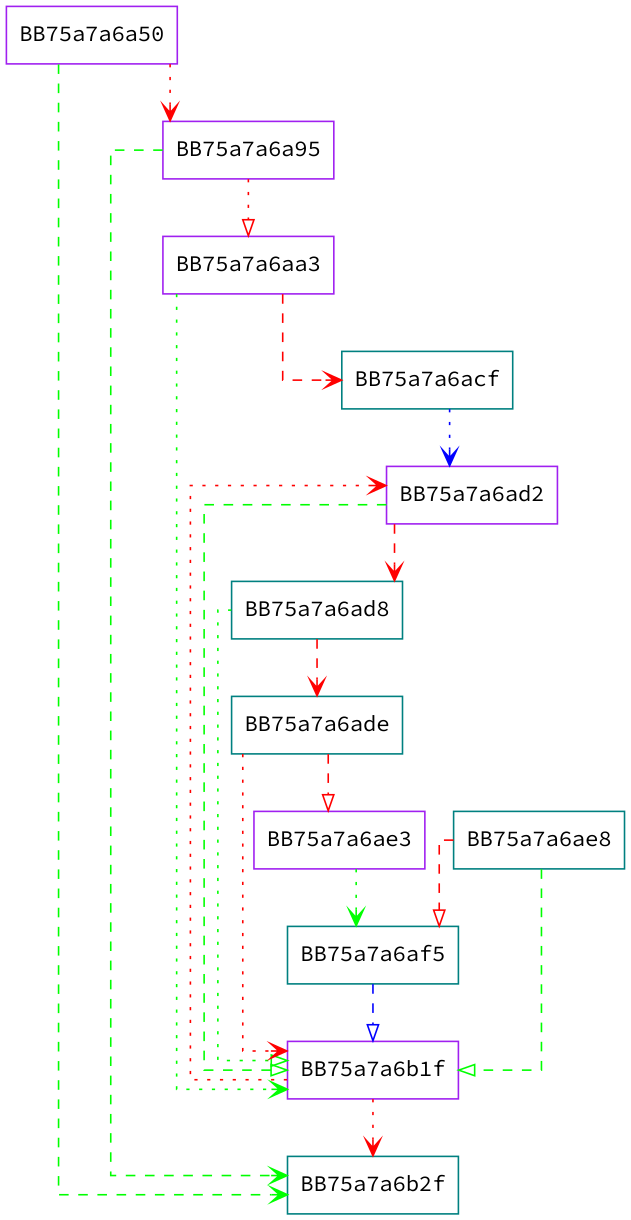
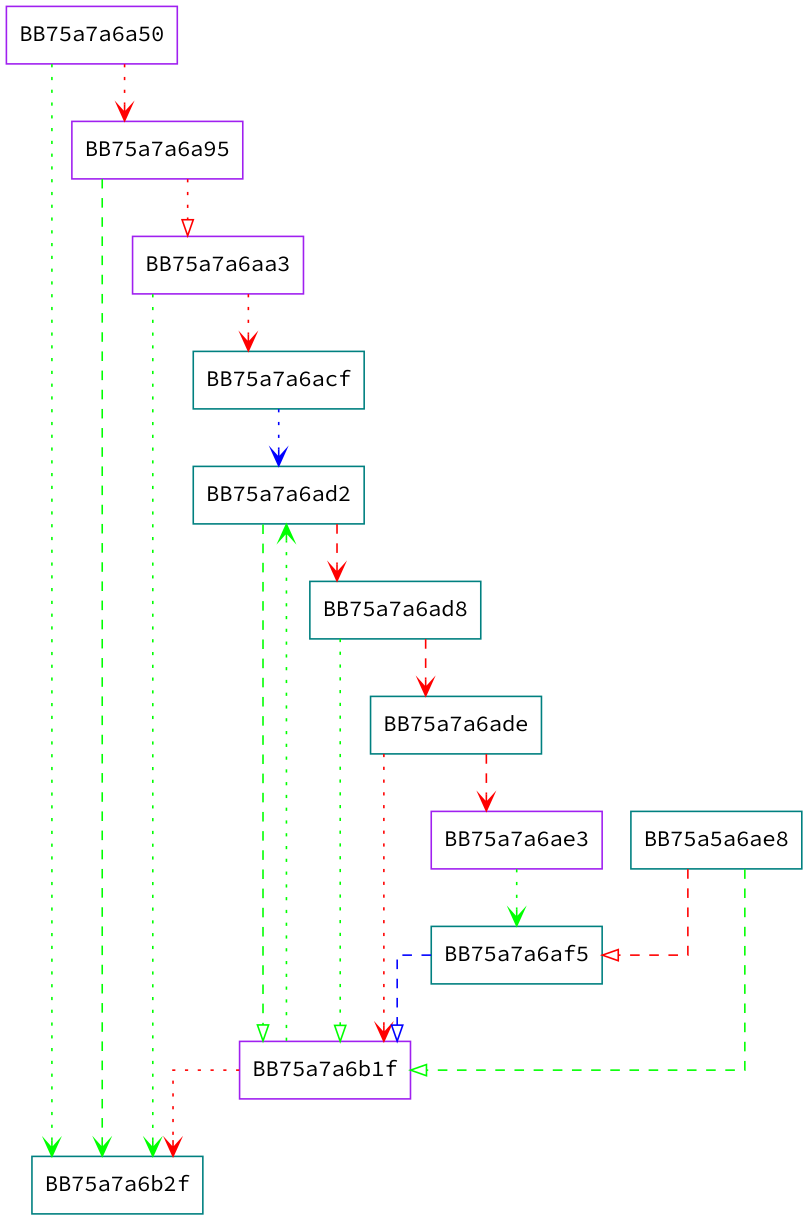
edge "BB75a7a6aa3" -> "BB75a7a6acf": style dashed -> dotted
node "BB75a7a6ad2": color purple -> teal
edge "BB75a7a6a50" -> "BB75a7a6b2f": style dashed -> dotted
edge "BB75a7a6aa3" -> "BB75a7a6b1f": now "BB75a7a6aa3" -> "BB75a7a6b2f"
edge "BB75a7a6b1f" -> "BB75a7a6ad2": color red -> green
edge "BB75a7a6ade" -> "BB75a7a6ae3": arrowhead onormal -> vee
node "BB75a7a6ae8": label "BB75a7a6ae8" -> "BB75a5a6ae8"
